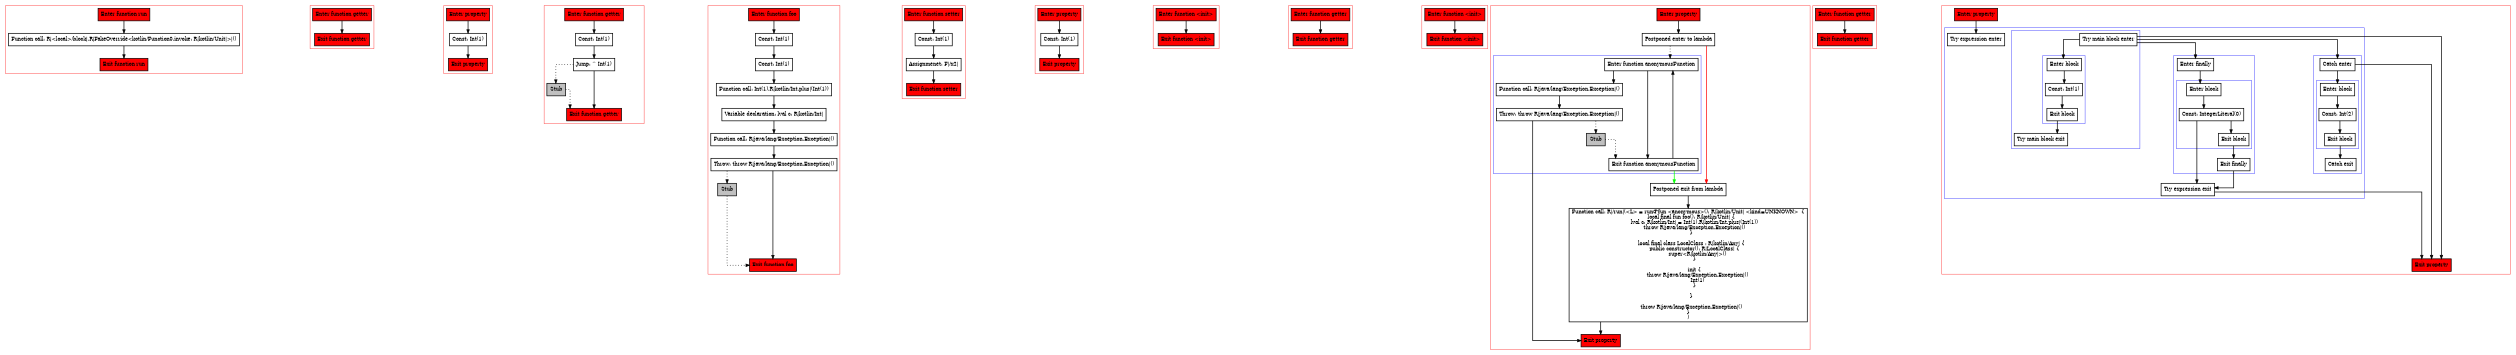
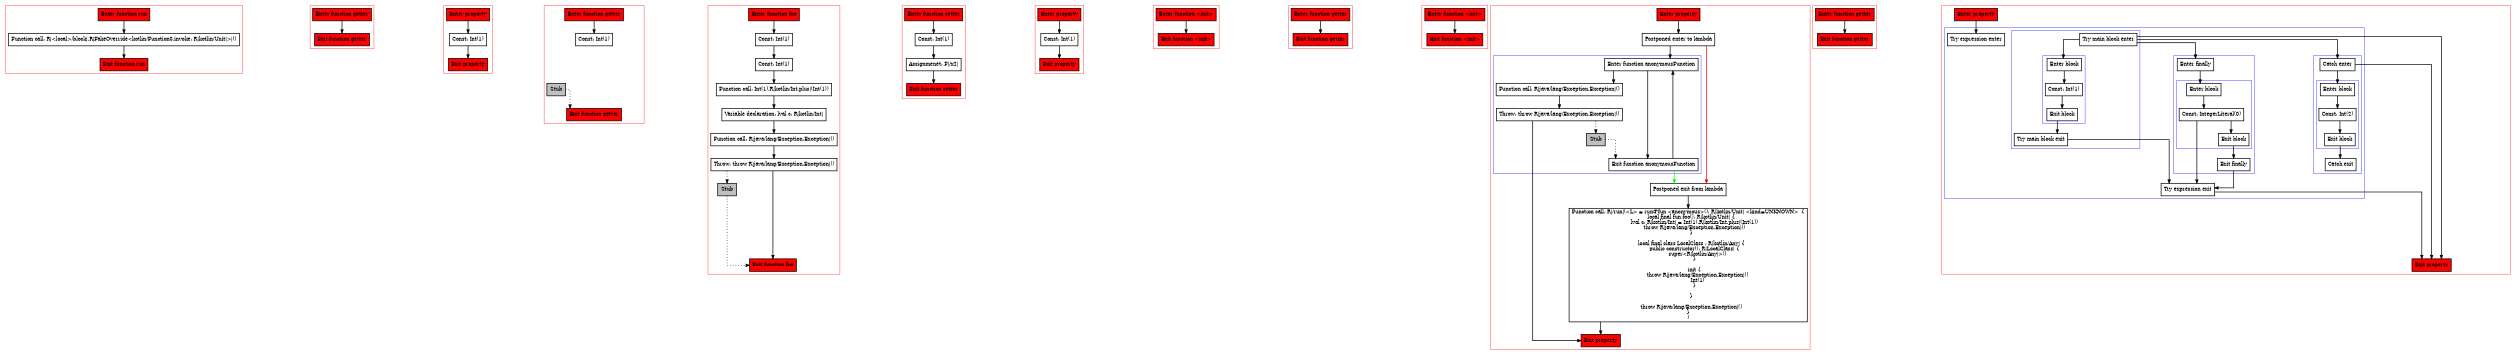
edge "Postponed enter to lambda" -> "Enter function anonymousFunction": style dotted -> solid
node "Jump: ^ Int(1)": removed
edge "Try main block exit" -> "Try expression exit": added
